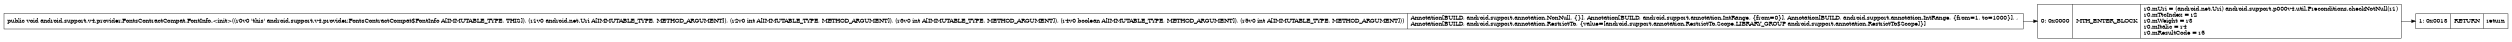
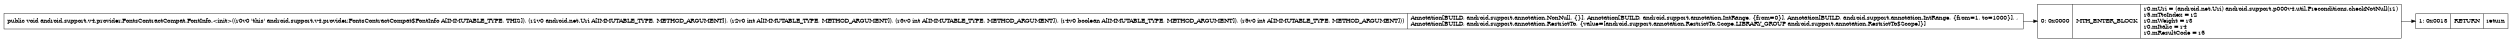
node "0: 0x0000": text "r0.mTtcIndex = r2" -> "r5.mTtcIndex = r2"
